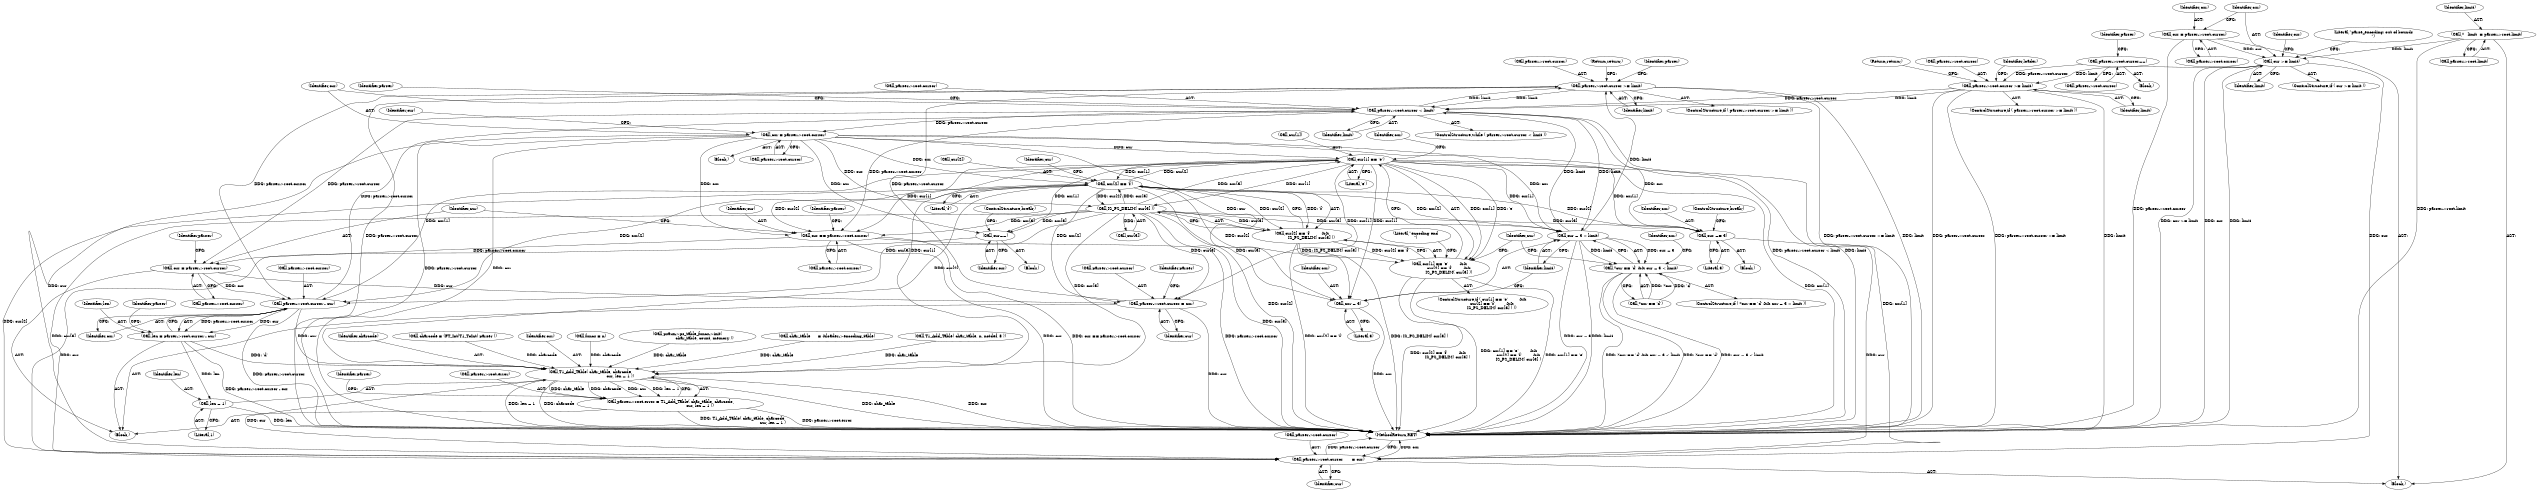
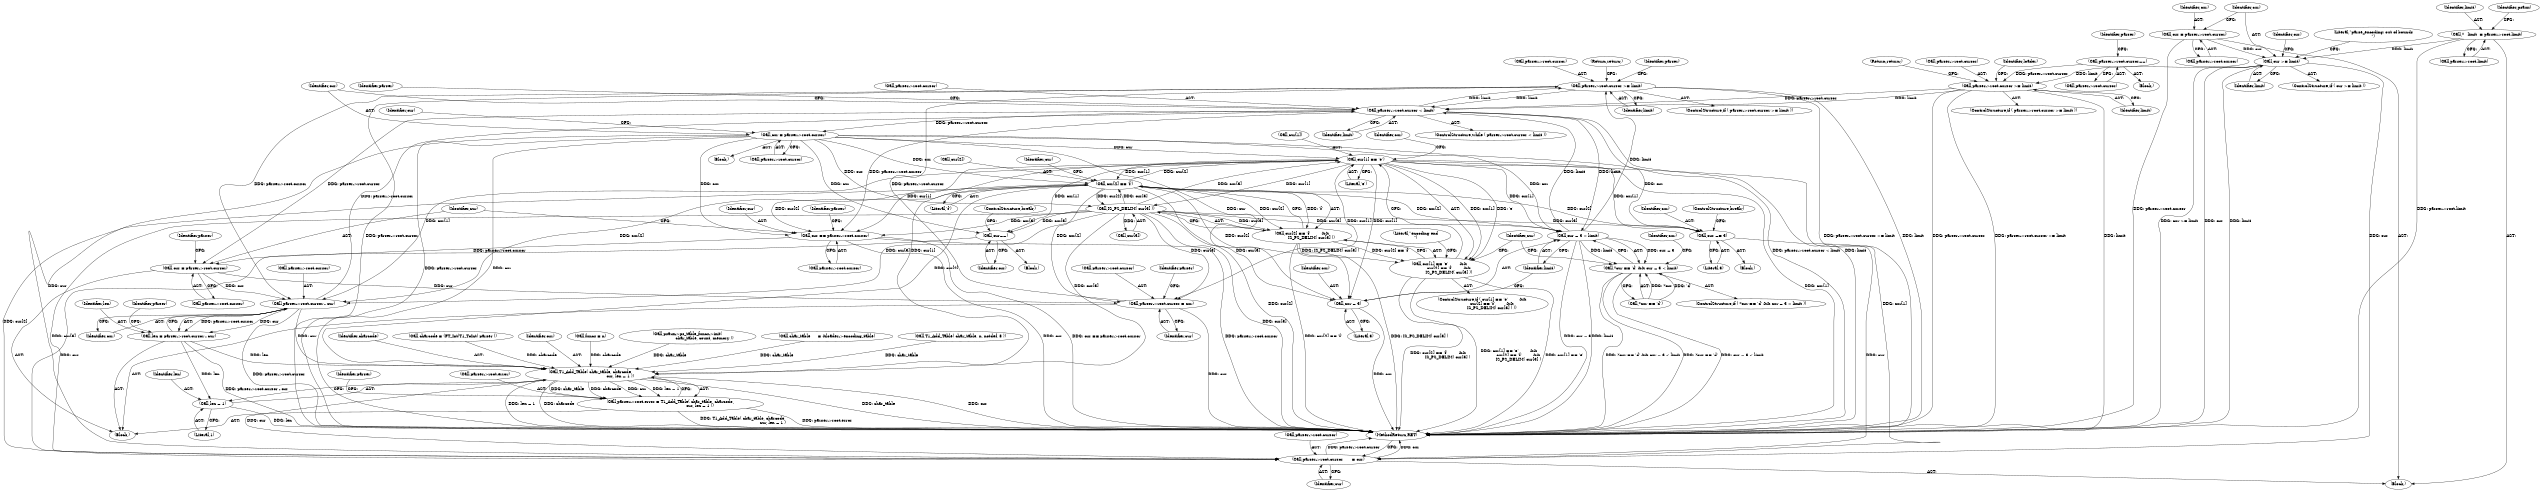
node "(Identifier,psaux)": added
edge "(Call,len = parser->root.cursor - cur)" -> "(Call,T1_Add_Table( char_table, charcode, cur, len + 1 ))": label "DDG: 'd'" -> "DDG: len"
edge "(Call,T1_Add_Table( char_table, charcode, cur, len + 1 ))" -> "(Call,len + 1)": added, label "CFG:"
